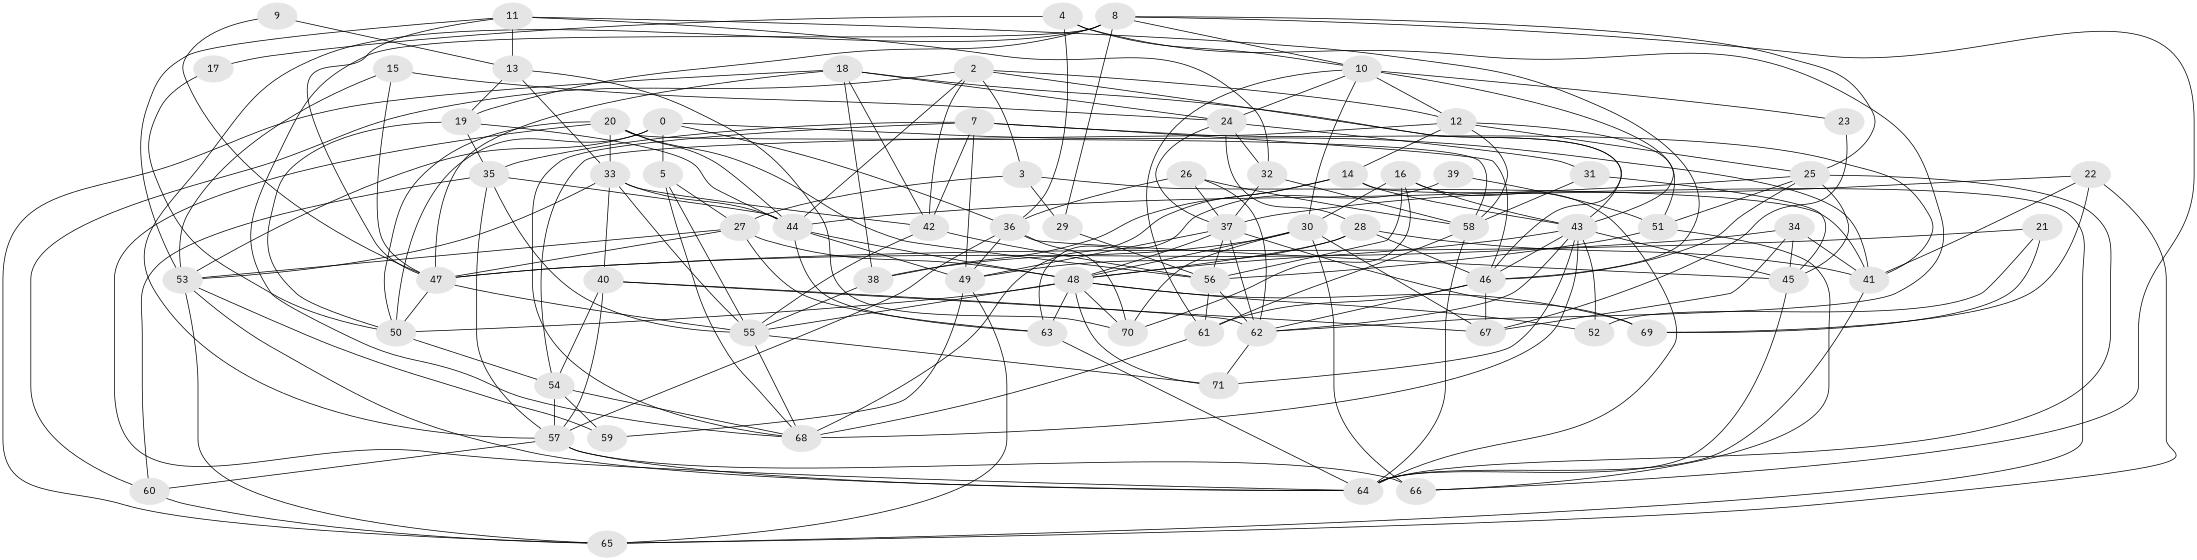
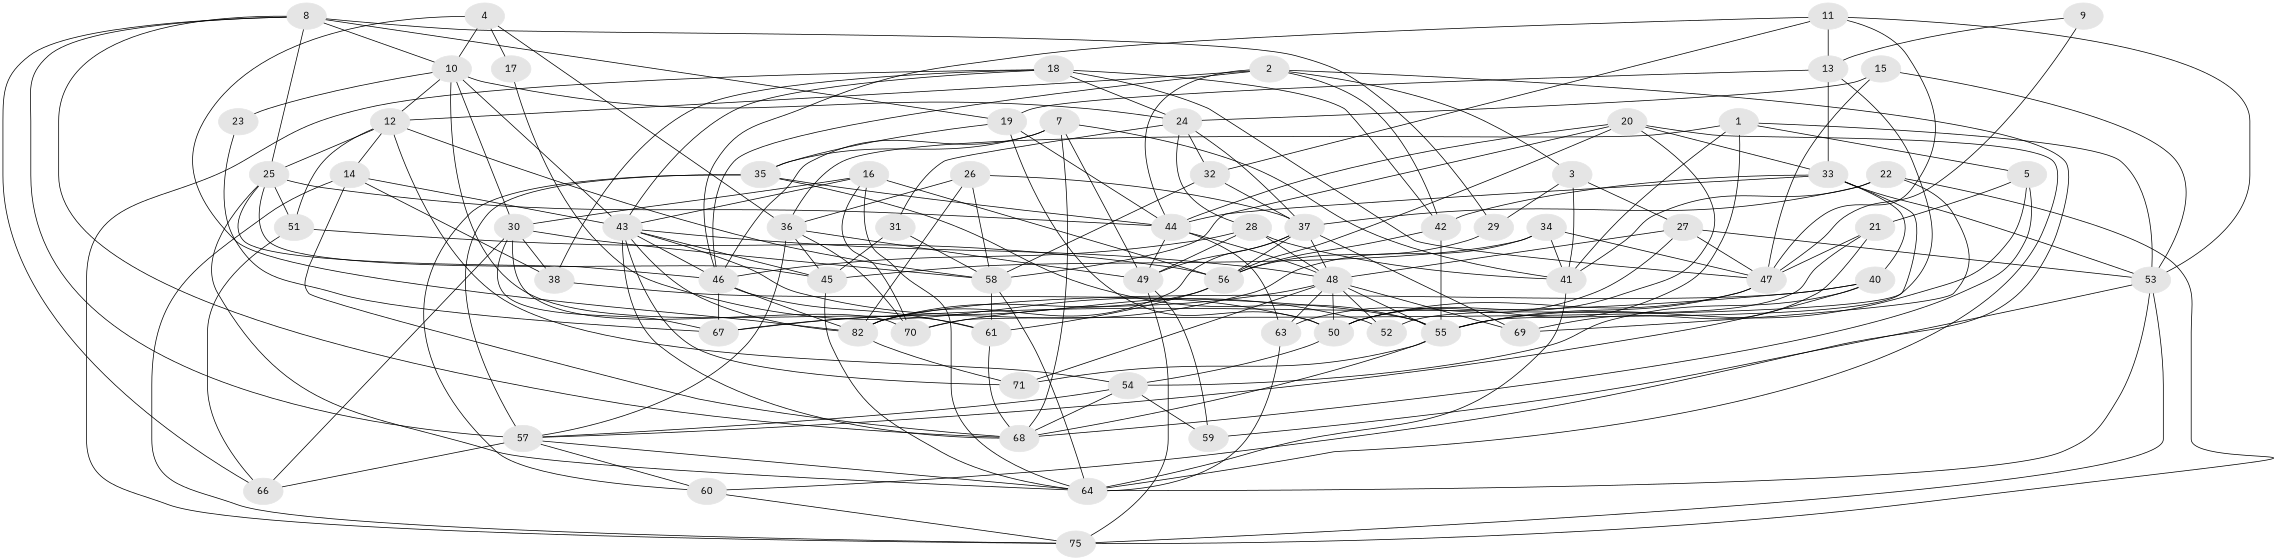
node "0": label "0" -> "1"
edge "7" -- "42": removed
node "39": removed
edge "5" -- "27": now "5" -- "21"
edge "30" -- "48": now "30" -- "58"
node "62": label "62" -> "82"
node "65": label "65" -> "75"
